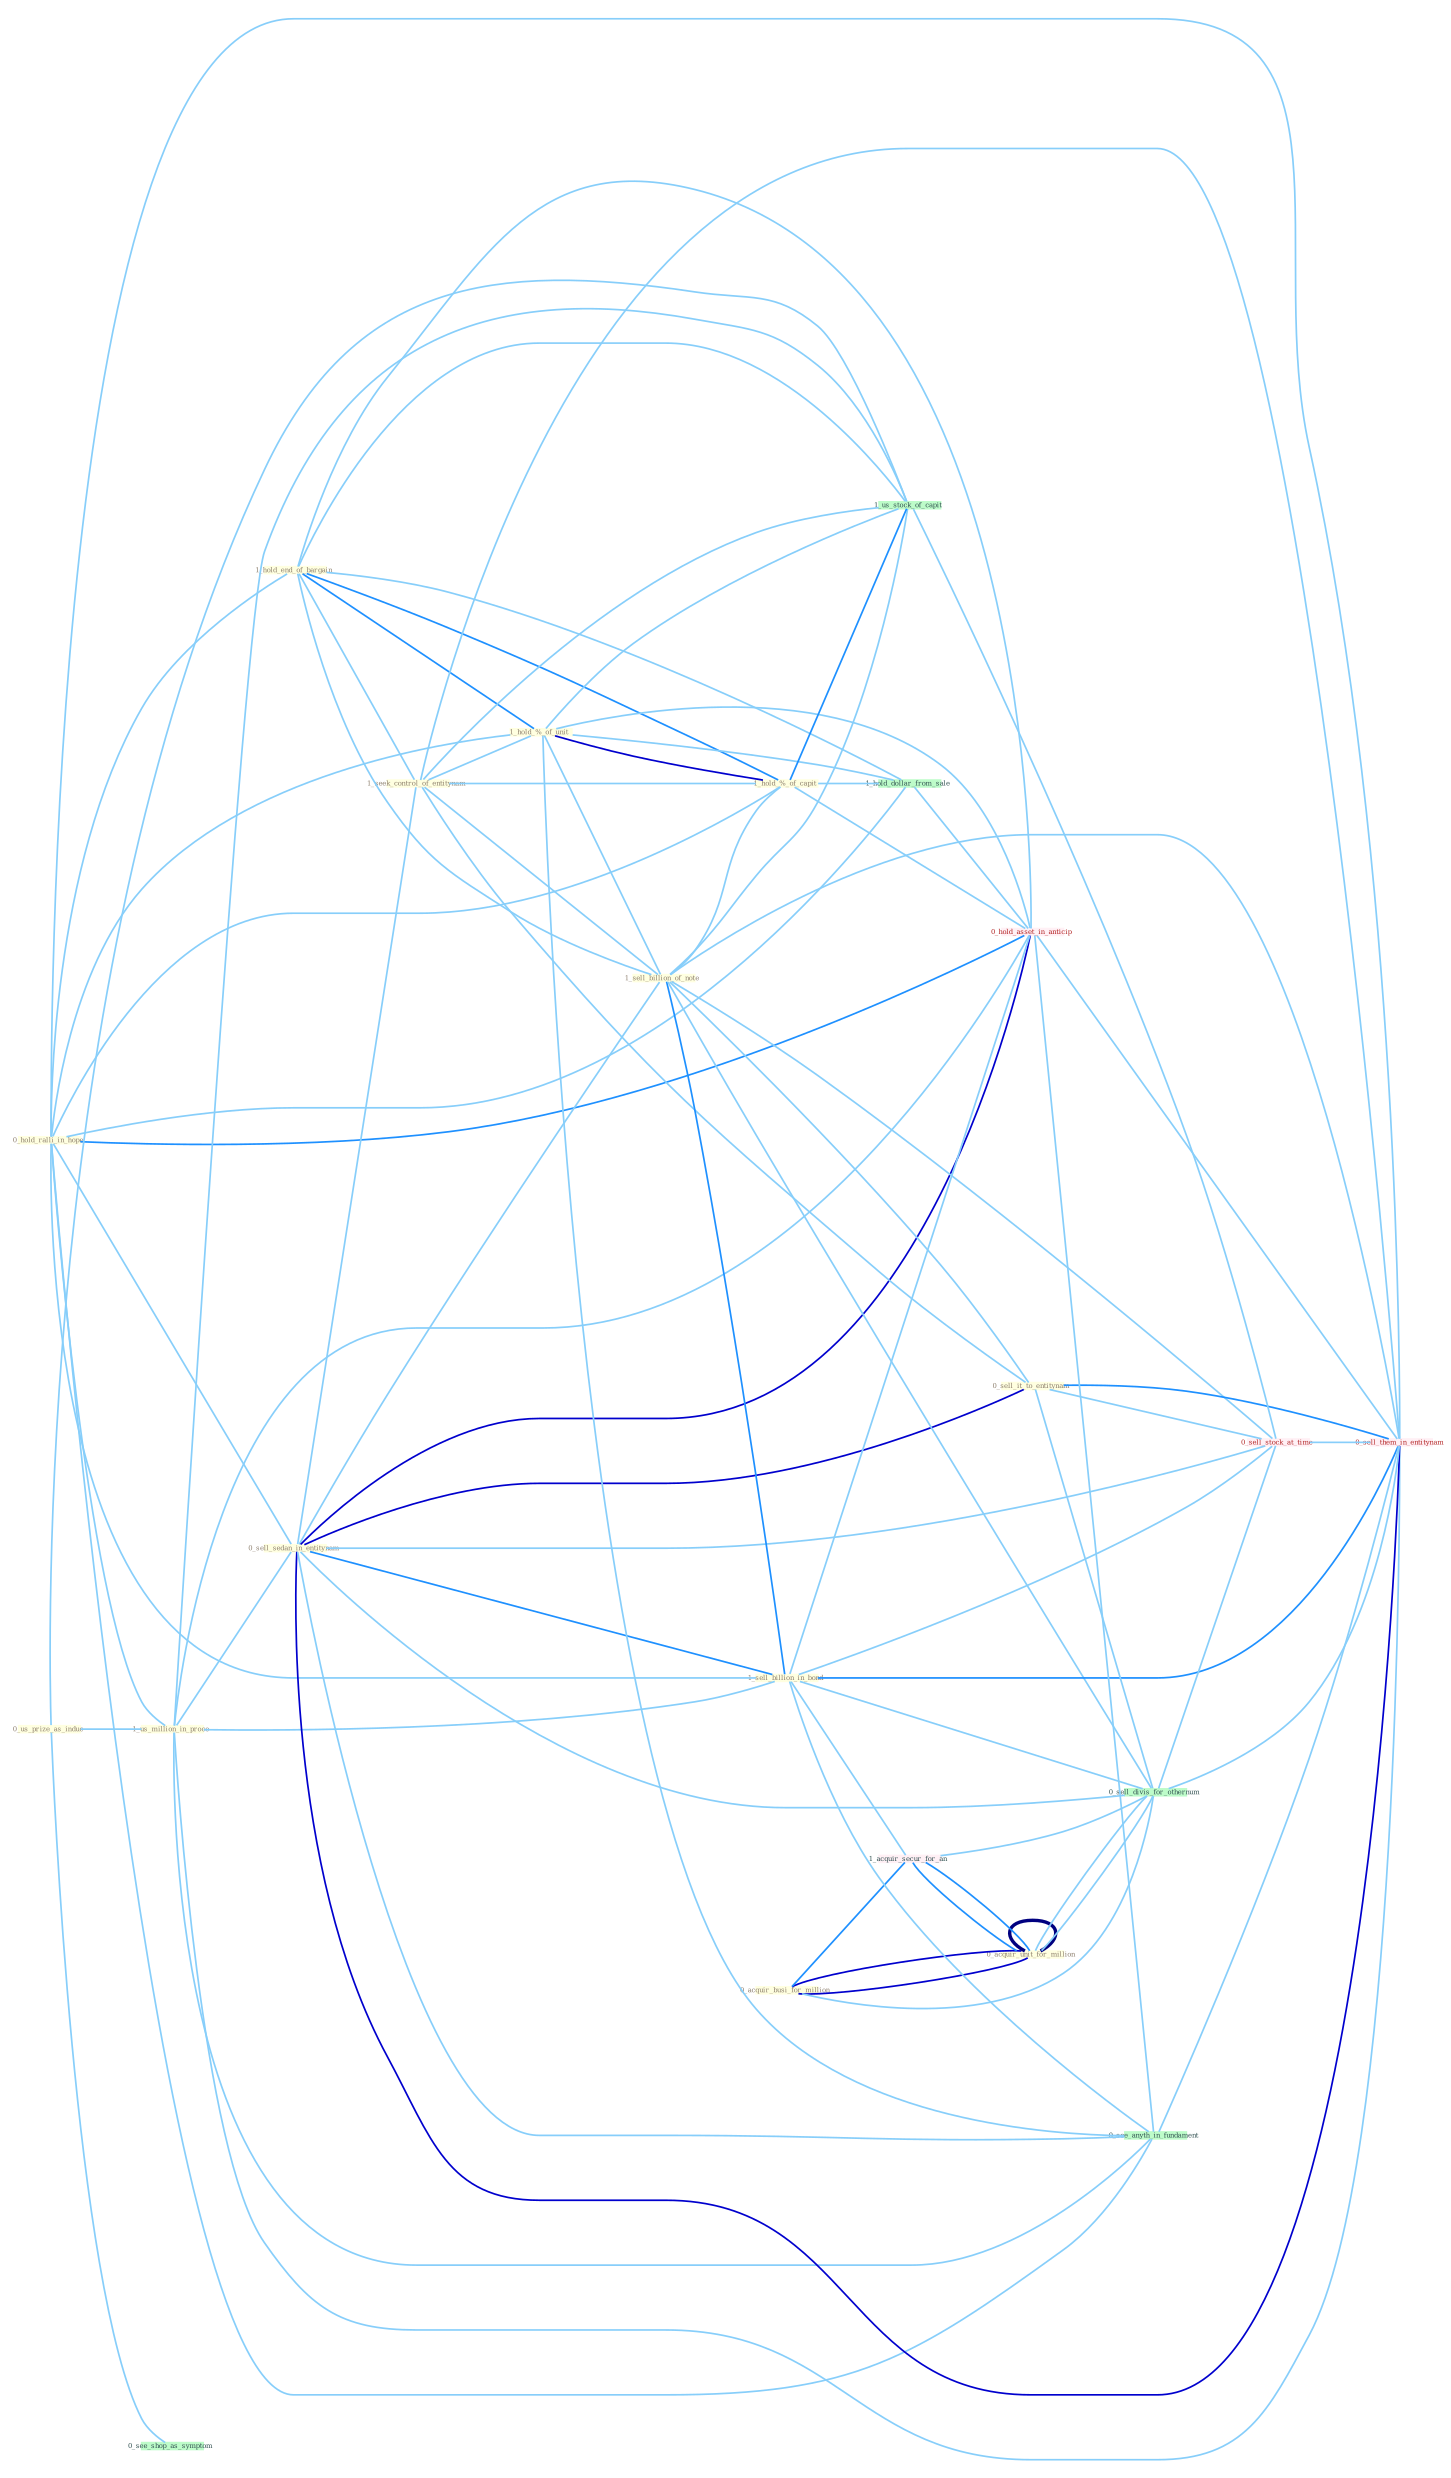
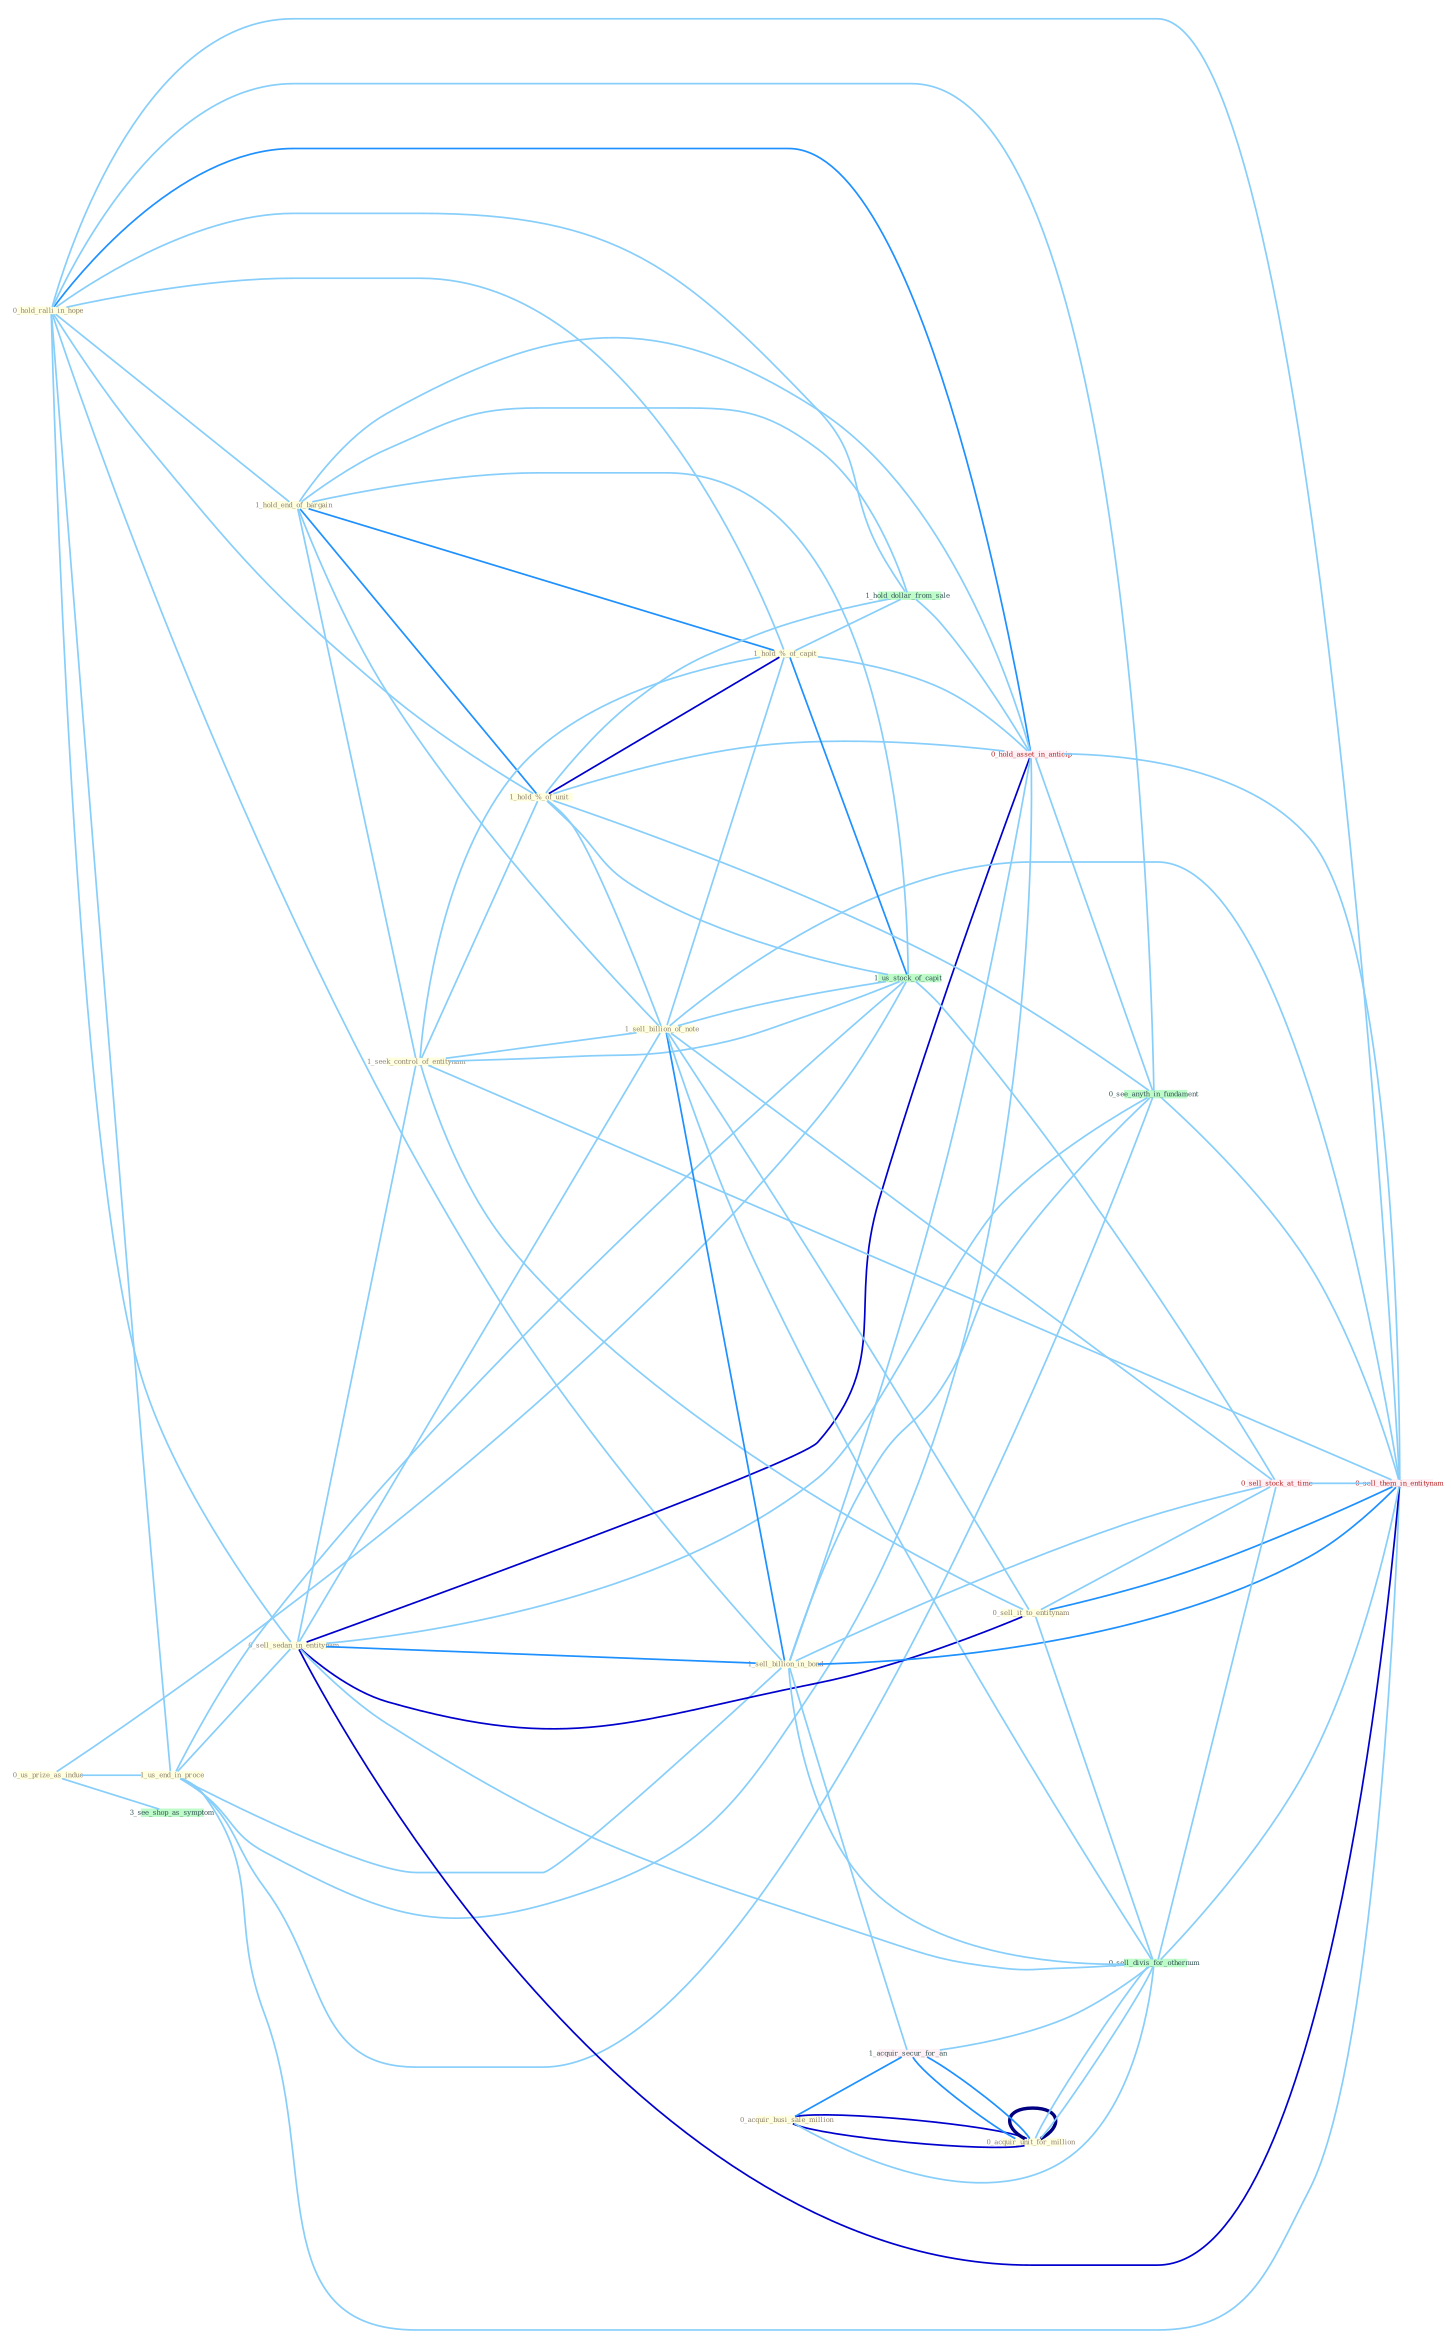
edge "0_sell_stock_at_time" -- "0_sell_sedan_in_entitynam": removed
node "1_us_million_in_proce": label "1_us_million_in_proce" -> "1_us_end_in_proce"
node "0_acquir_busi_for_million": label "0_acquir_busi_for_million" -> "0_acquir_busi_sale_million"
node "0_see_shop_as_symptom": label "0_see_shop_as_symptom" -> "3_see_shop_as_symptom"
